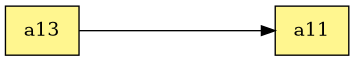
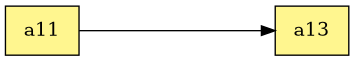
edge "a13" -> "a11": reversed
